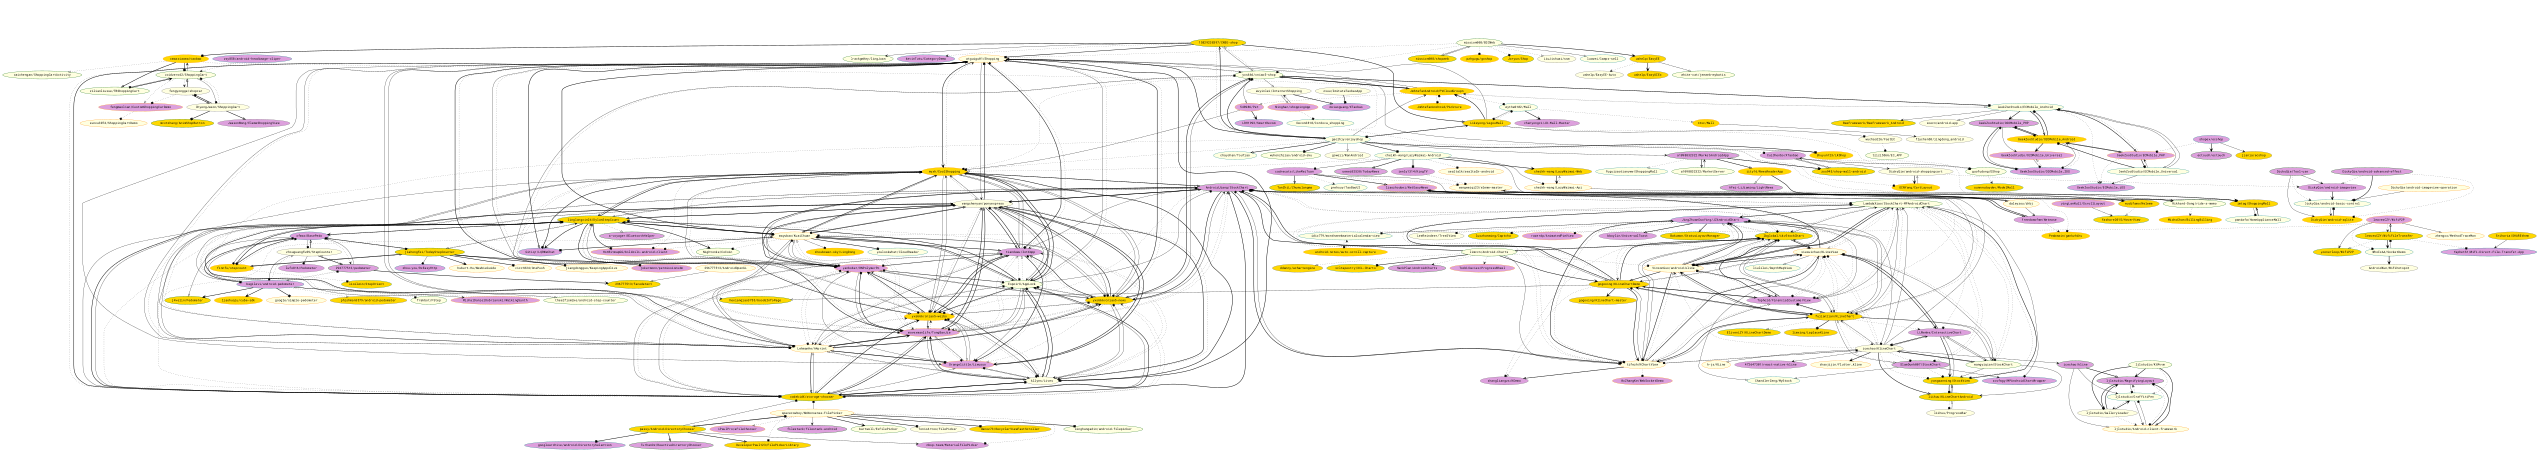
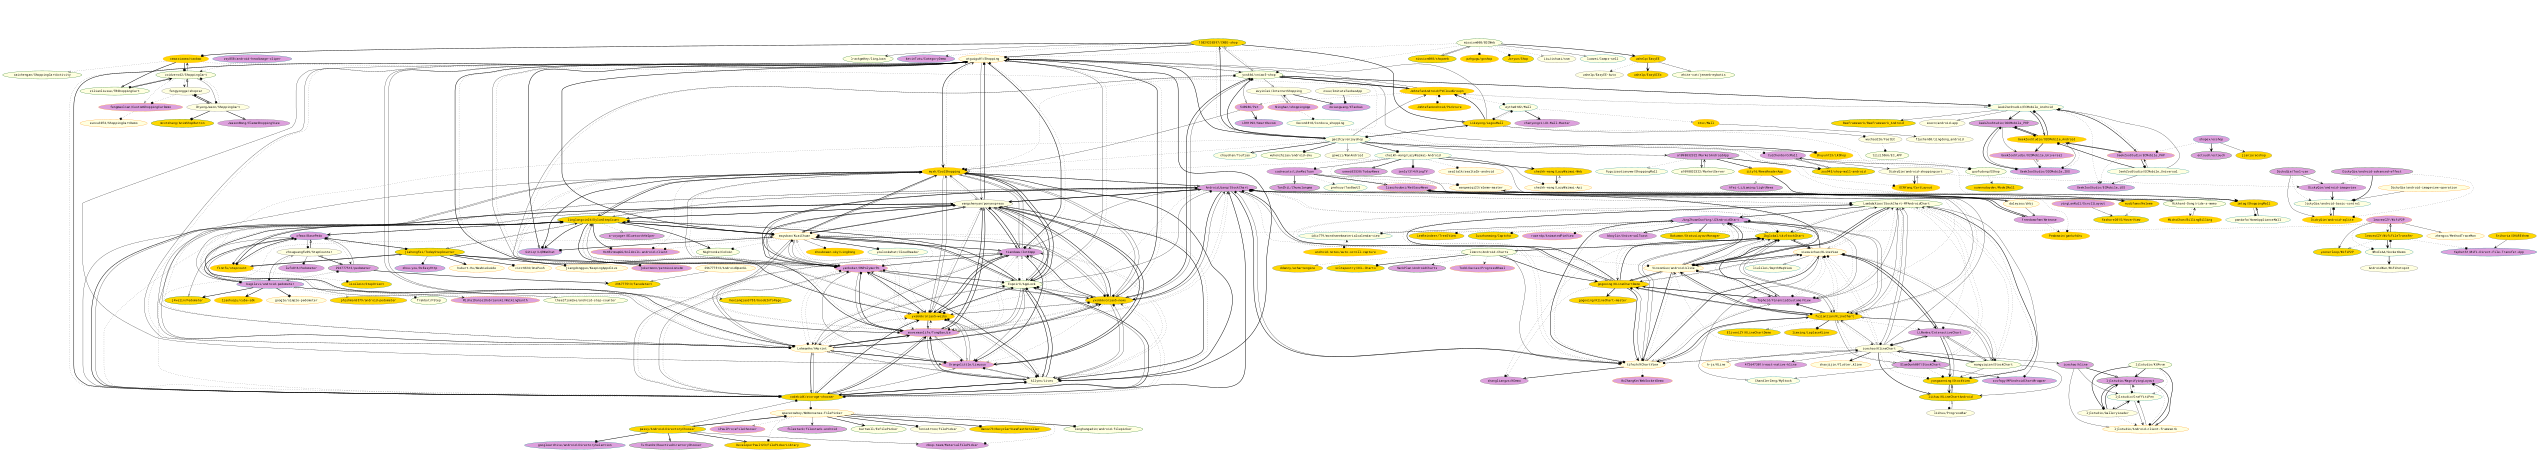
edge "GeekZooStudio/ECMobile_Android" -> "GeekZooStudio/ECMobile_Universal": removed
node "CuiChenbo/XTaobao": label "CuiChenbo/XTaobao" -> "CuiChenbo/CcMall"
edge "jenly1314/KingTV" -> "wangweiqi23/eleme-master": now "cheikh-wang/LazyWaimai-Android" -> "wangweiqi23/eleme-master"
edge "jity16/NewsReaderApp" -> "AFei-LiJiaming/LightNews": style solid -> dotted
node "TanZhiL/Zhumulangma": fillcolor gold -> plum
edge "cheikh-wang/LazyWaimai-Api" -> "Rikhard-Dong/ride-s-memo": now "MichoChan/BillingBilling" -> "Rikhard-Dong/ride-s-memo"
edge "JingZhuanDuoYing/JZAndroidChart" -> "icechao/KlineChart": now "LambdaXiao/StockChart-MPAndroidChart" -> "icechao/KlineChart"
node "LeeReindeer/Tree2View": fillcolor lightyellow -> gold
edge "mayubao/KuaiChuan" -> "yxs666/cniao5-weibo": added
edge "limccn/Android-Charts" -> "AndroidJiang/StockChart": style bold -> dotted
edge "gogooing/KLineChartDemo" -> "hexianqiao3755/GoodsInfoPage": now "gogooing/KLineChartDemo" -> "VinsonGuo/android-kline"
edge "yangsanning/StockView" -> "liihuu/KLineChartAndroid": arrowhead box -> vee
edge "spacecowboy/NoNonsense-FilePicker" -> "codekidX/storage-chooser": reversed
